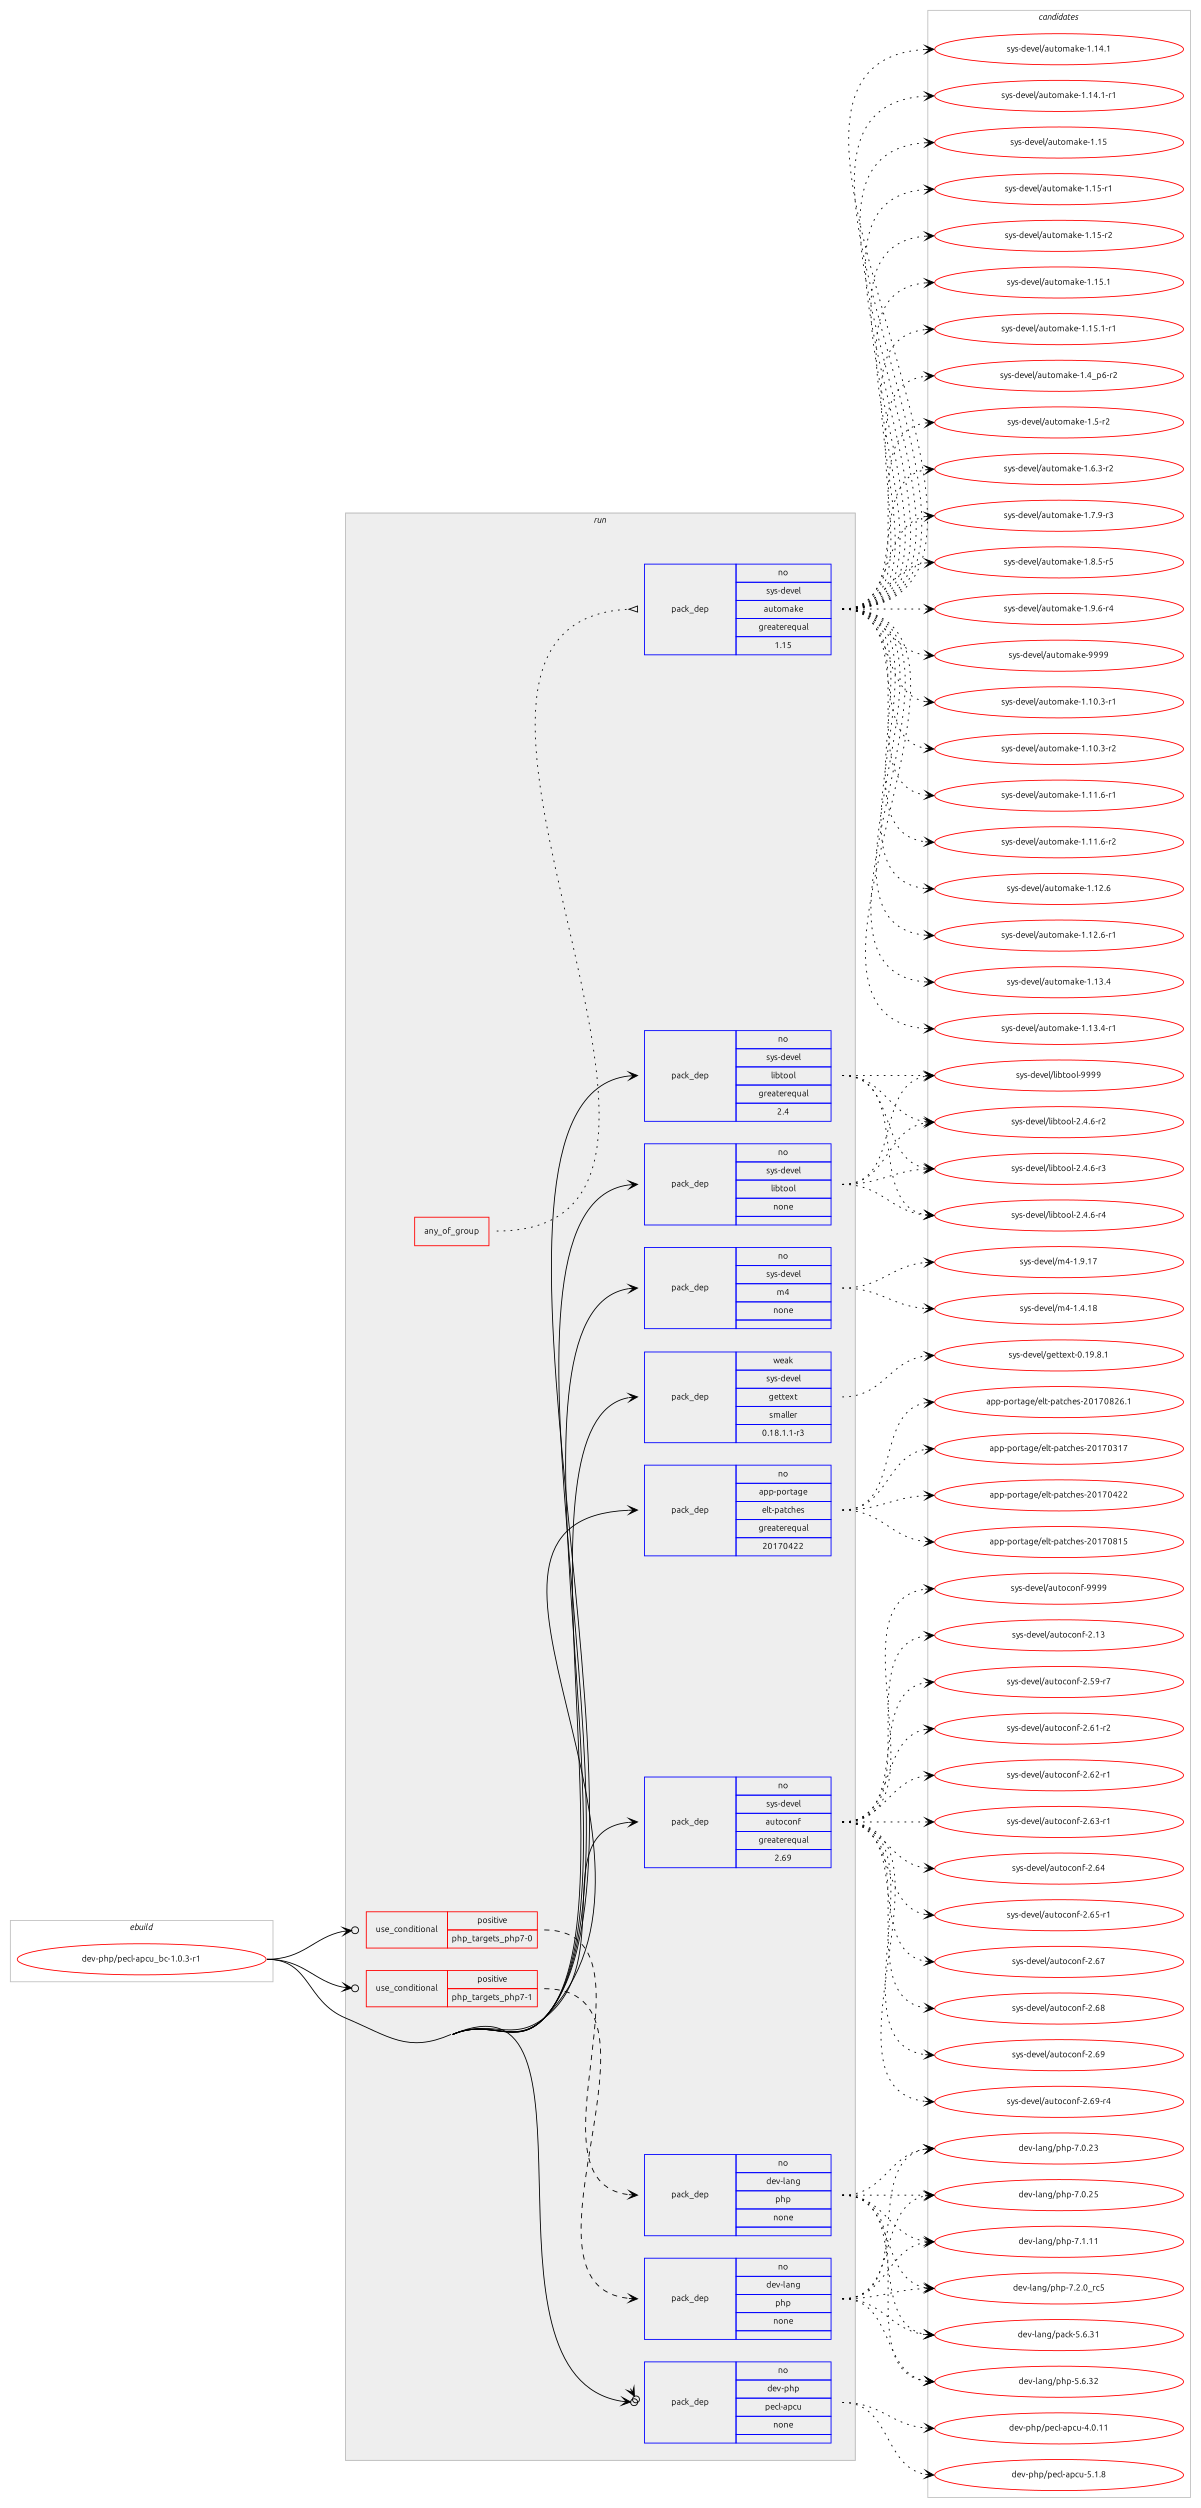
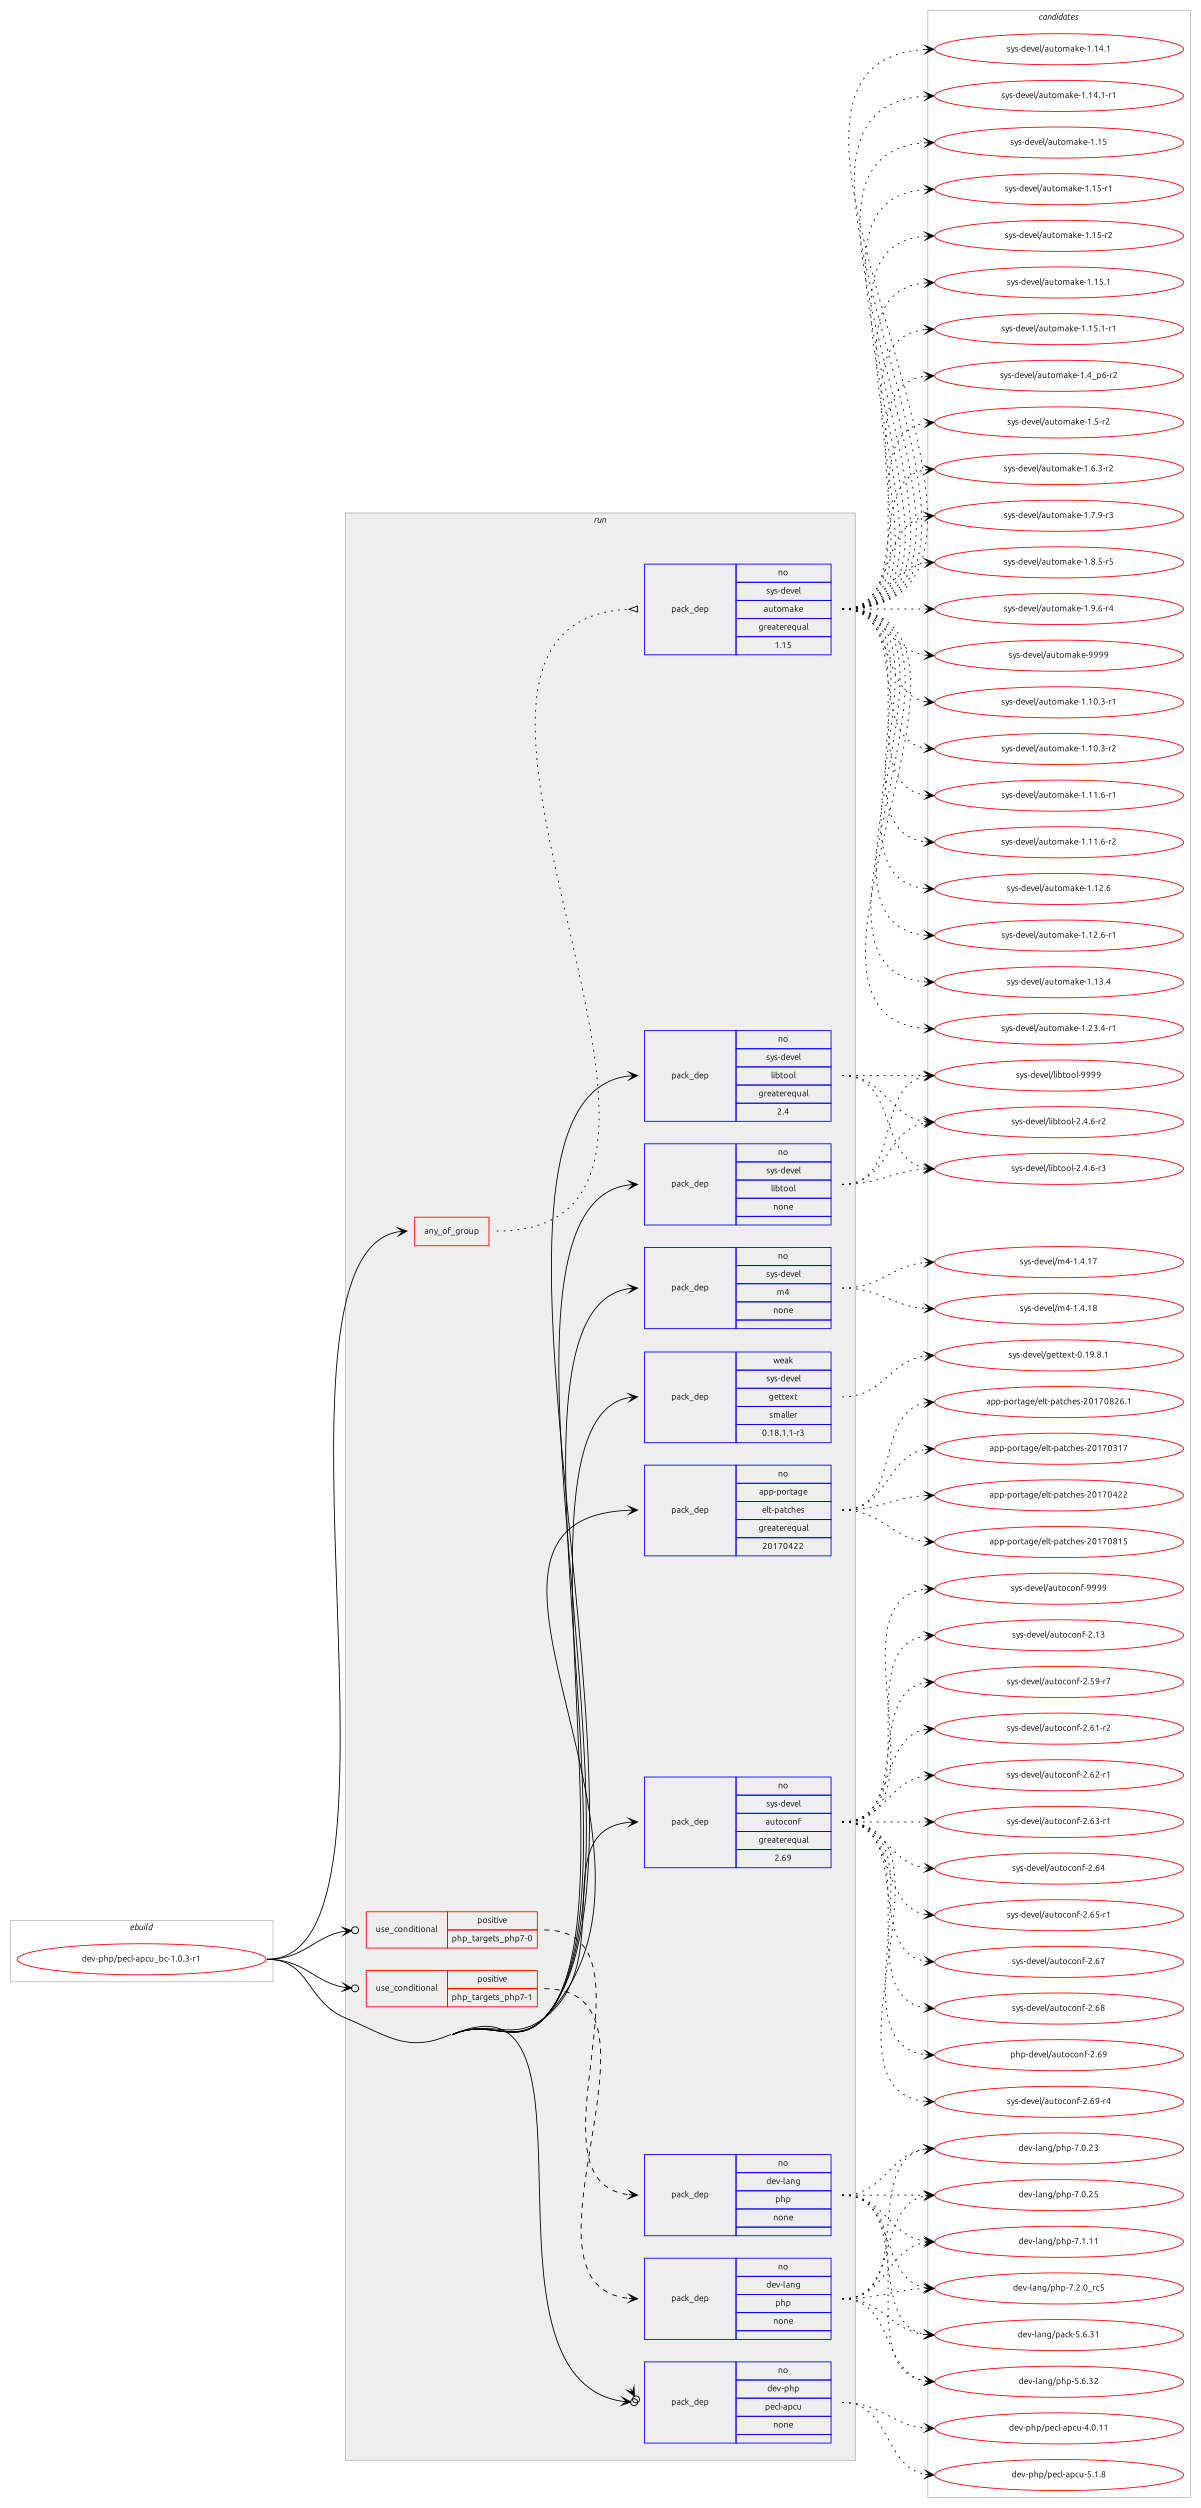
node "sys-devel/automake-1.13.4-r1": label "sys-devel/automake-1.13.4-r1" -> "sys-devel/automake-1.23.4-r1"
node "sys-devel/libtool-2.4.6-r4": removed
node "sys-devel/m4-1.9.17": label "sys-devel/m4-1.9.17" -> "sys-devel/m4-1.4.17"
edge "dev-php/pecl-apcu_bc-1.0.3-r1" -> "any_of_group": added
node "sys-devel/autoconf-2.69": label "sys-devel/autoconf-2.69" -> "php-devel/autoconf-2.69"
